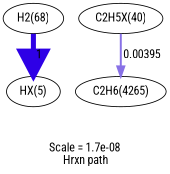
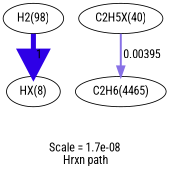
node "H2(68)": label "H2(68)" -> "H2(98)"
node "HX(5)": label "HX(5)" -> "HX(8)"
node "C2H6(4265)": label "C2H6(4265)" -> "C2H6(4465)"
